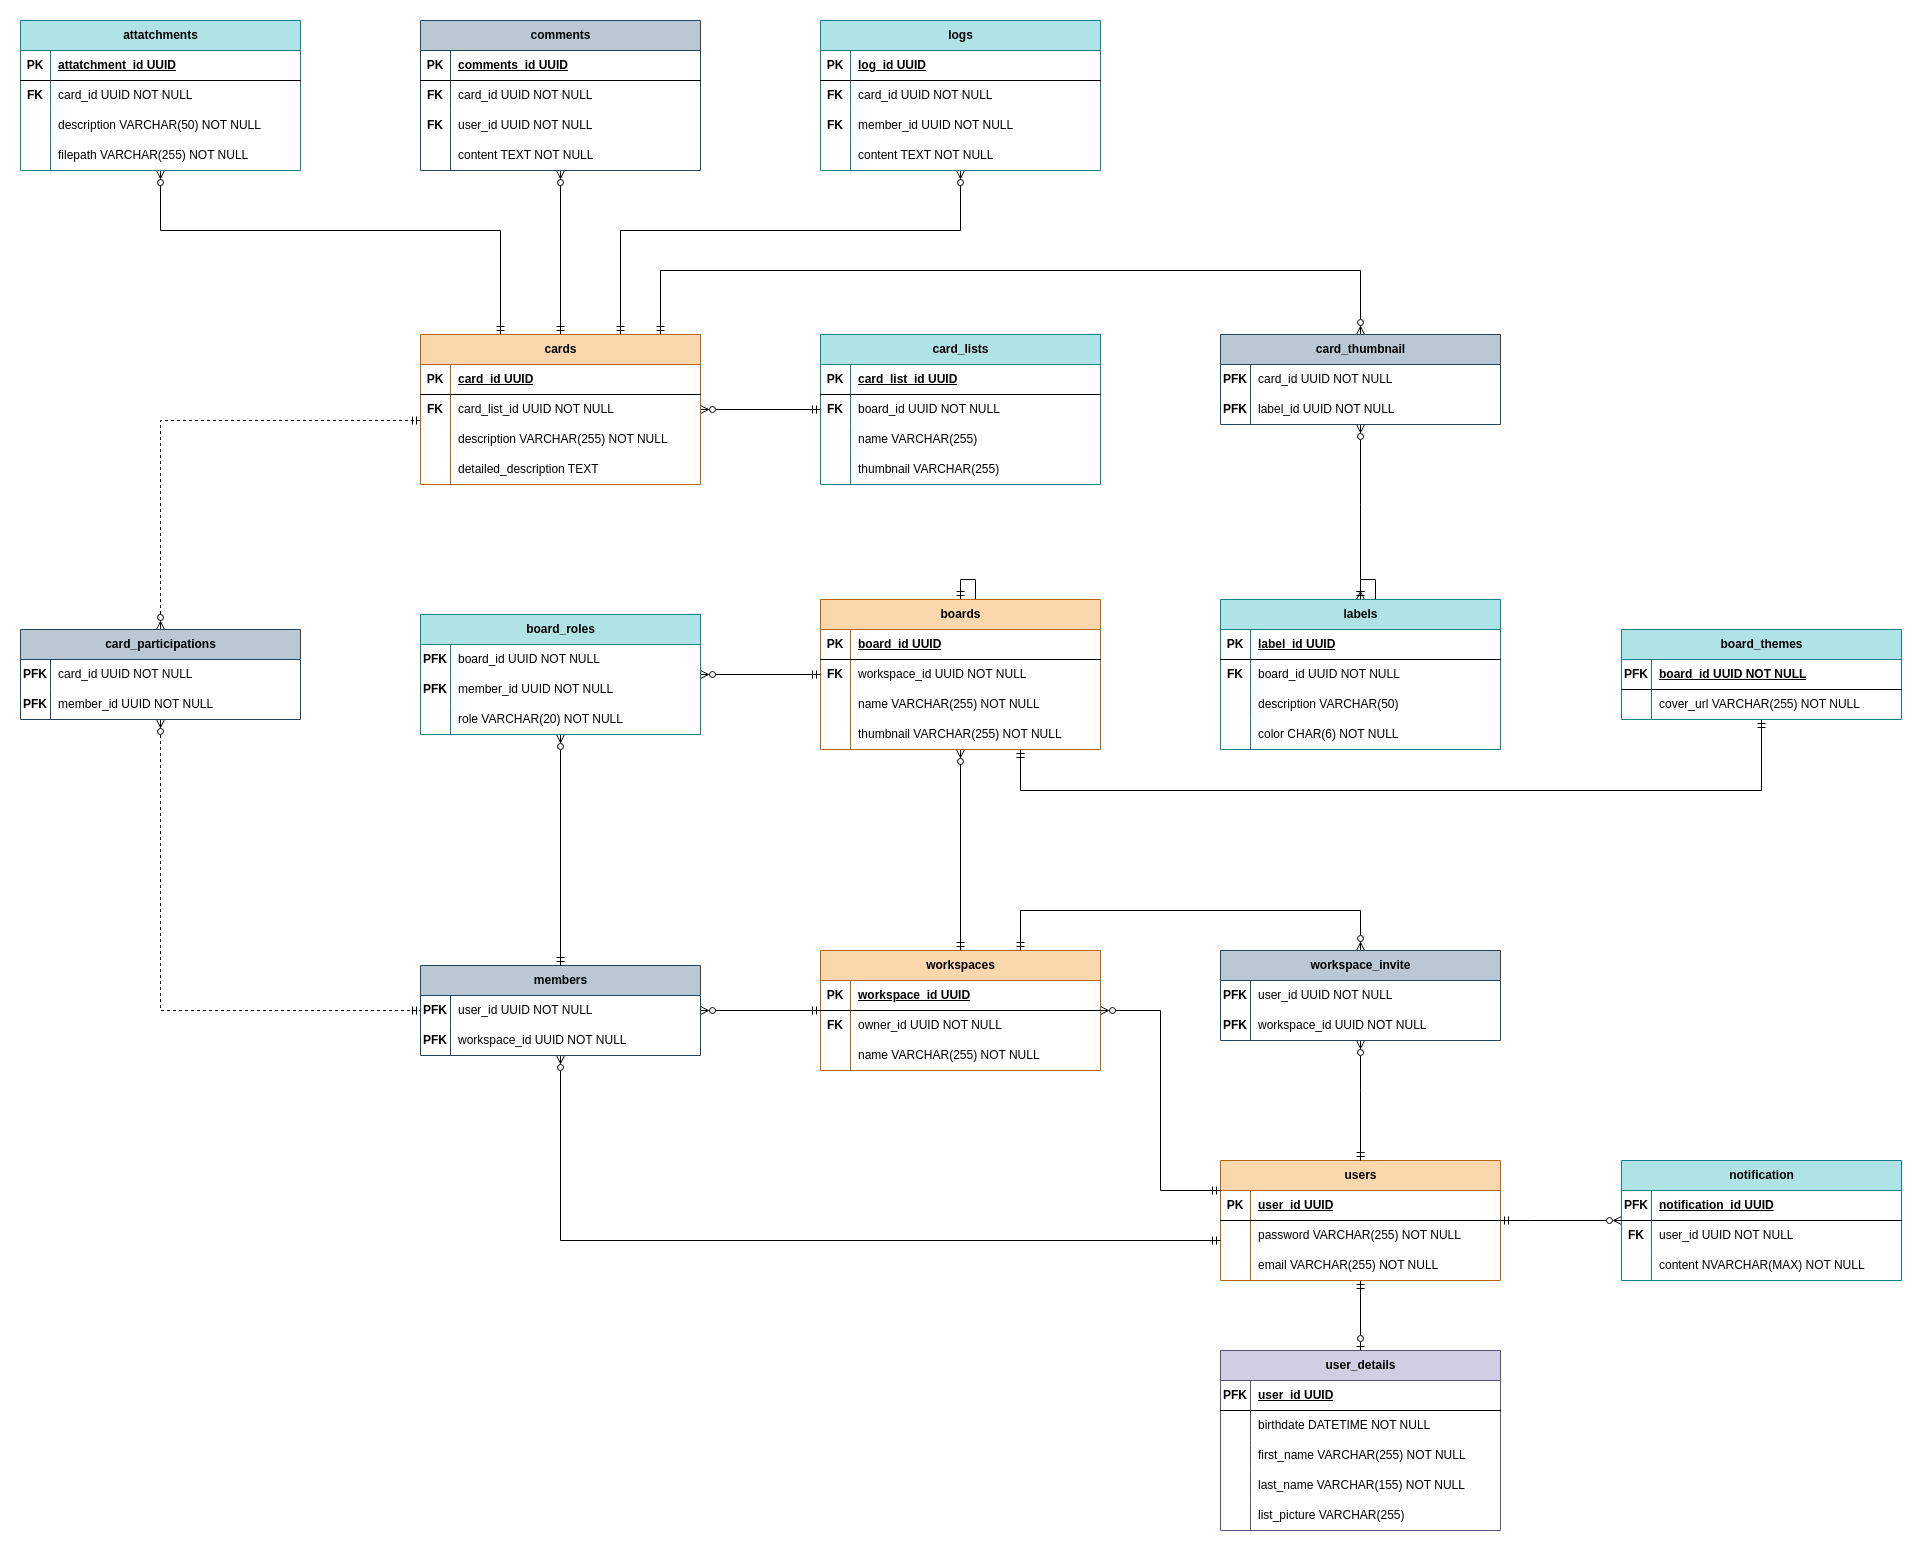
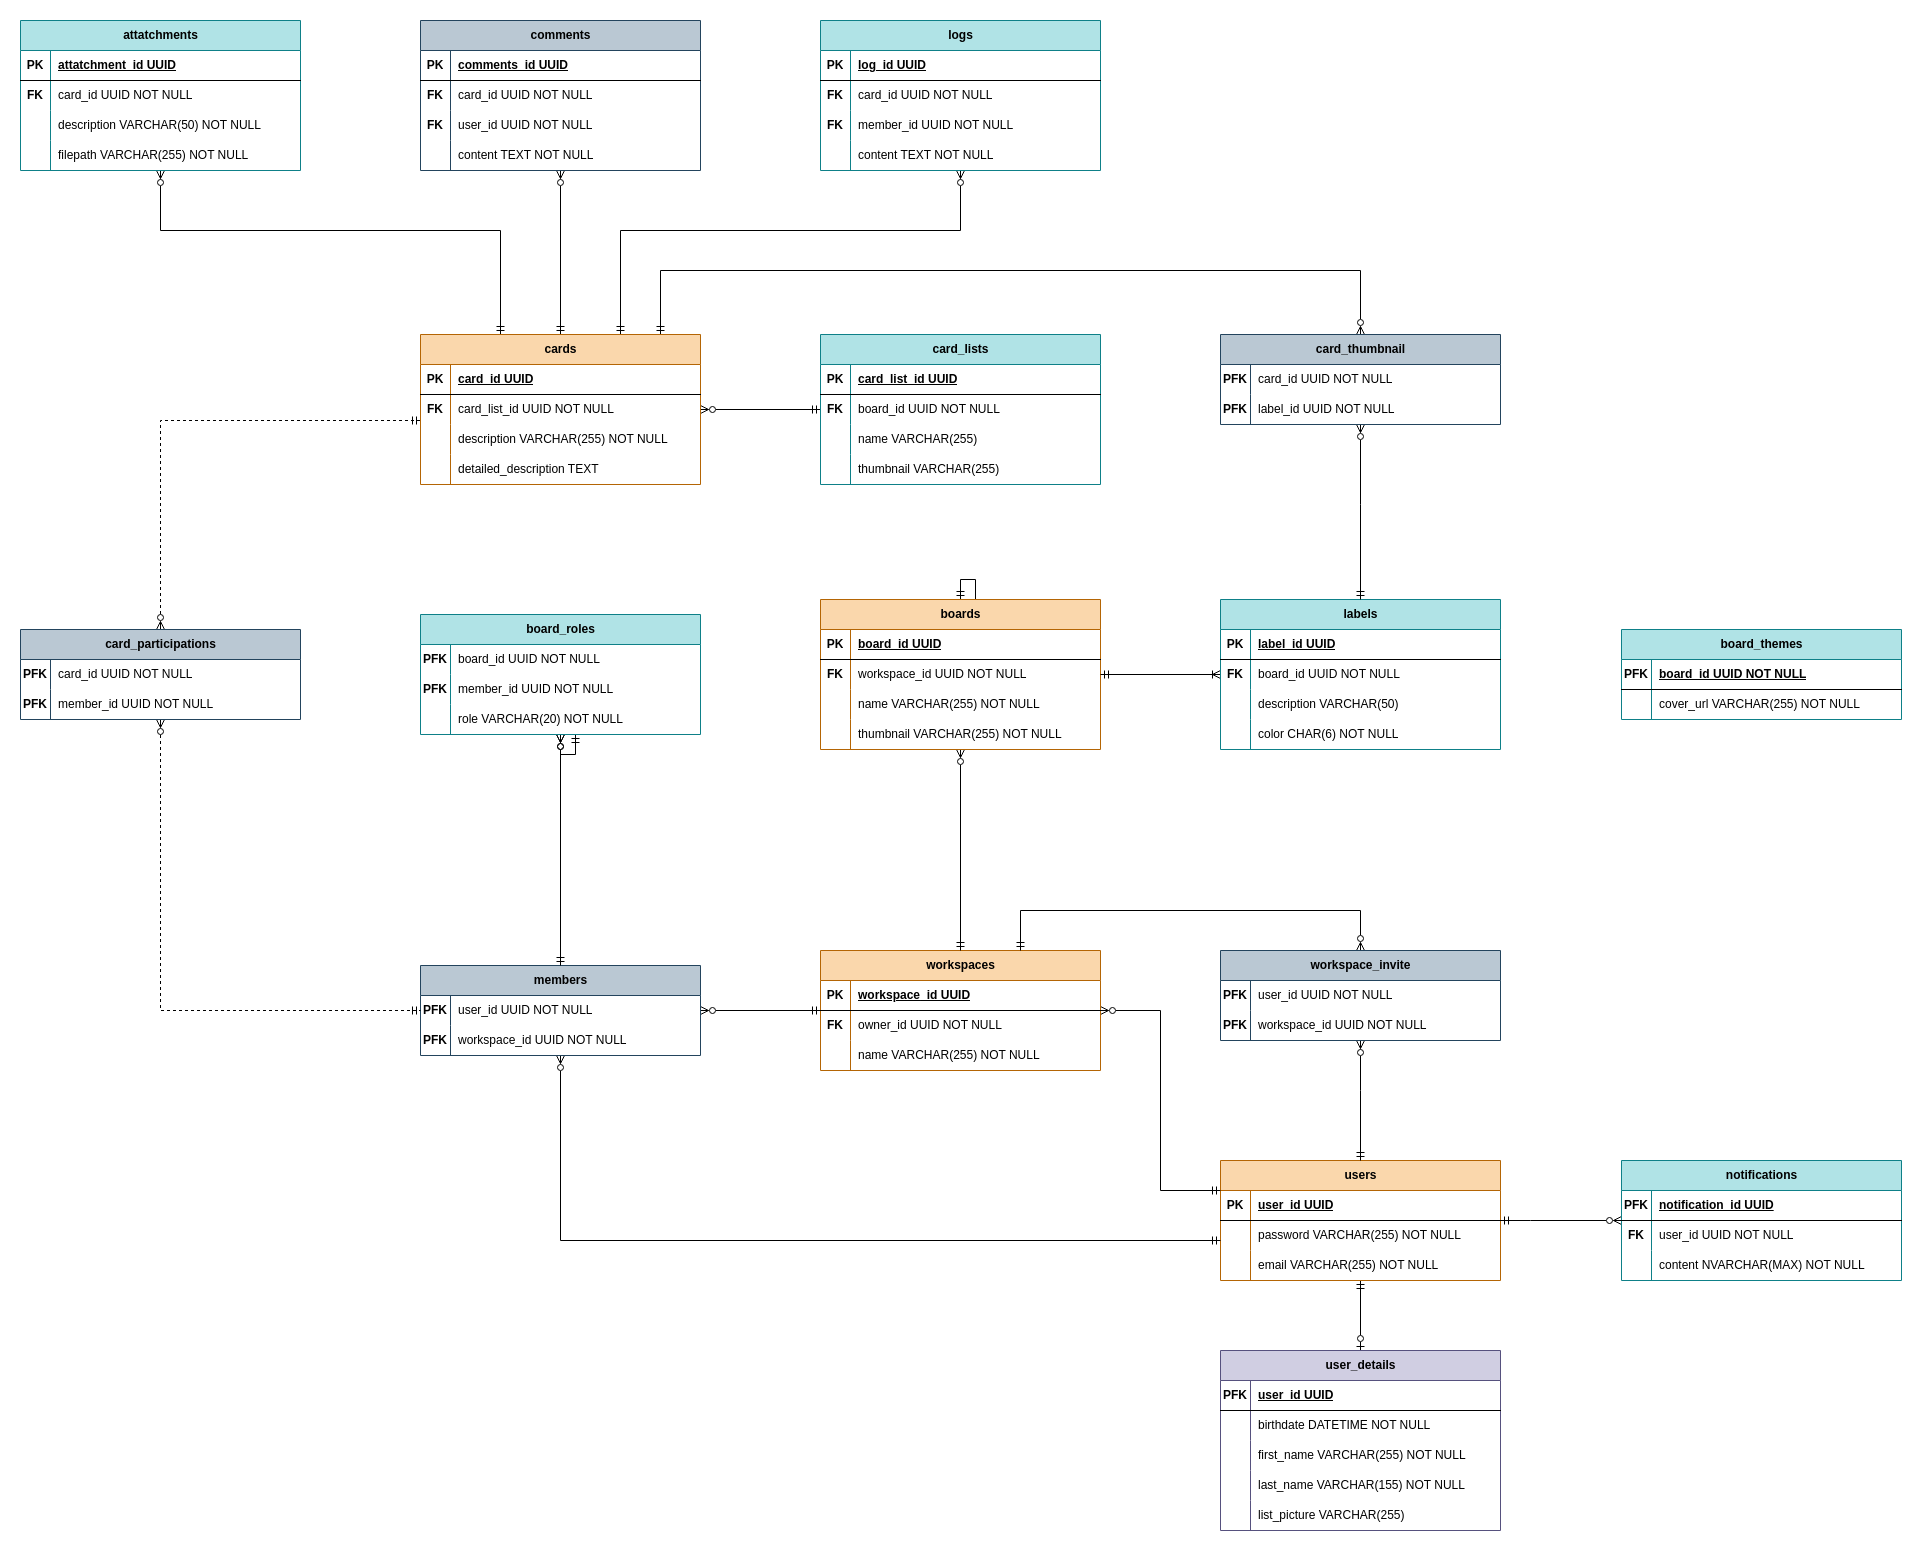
edge "label_id UUID" -- "labels": now "boards" -- "labels"
edge "board_roles" -- "boards": now "board_roles" -- "role VARCHAR(20) NOT NULL"
edge "boards" -- "board_themes": removed
node "notification": label "notification" -> "notifications"
